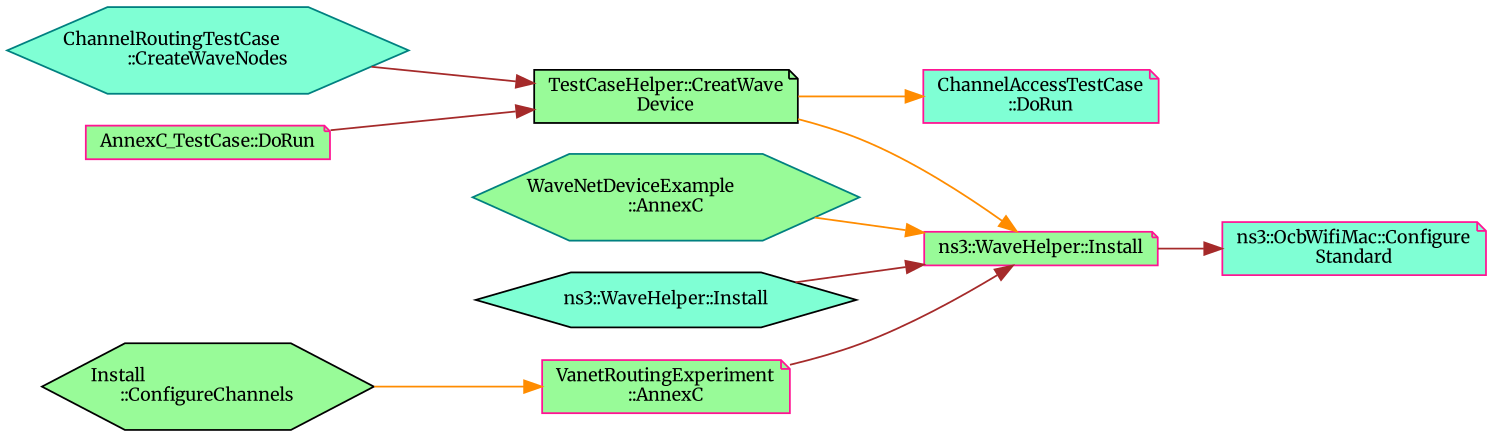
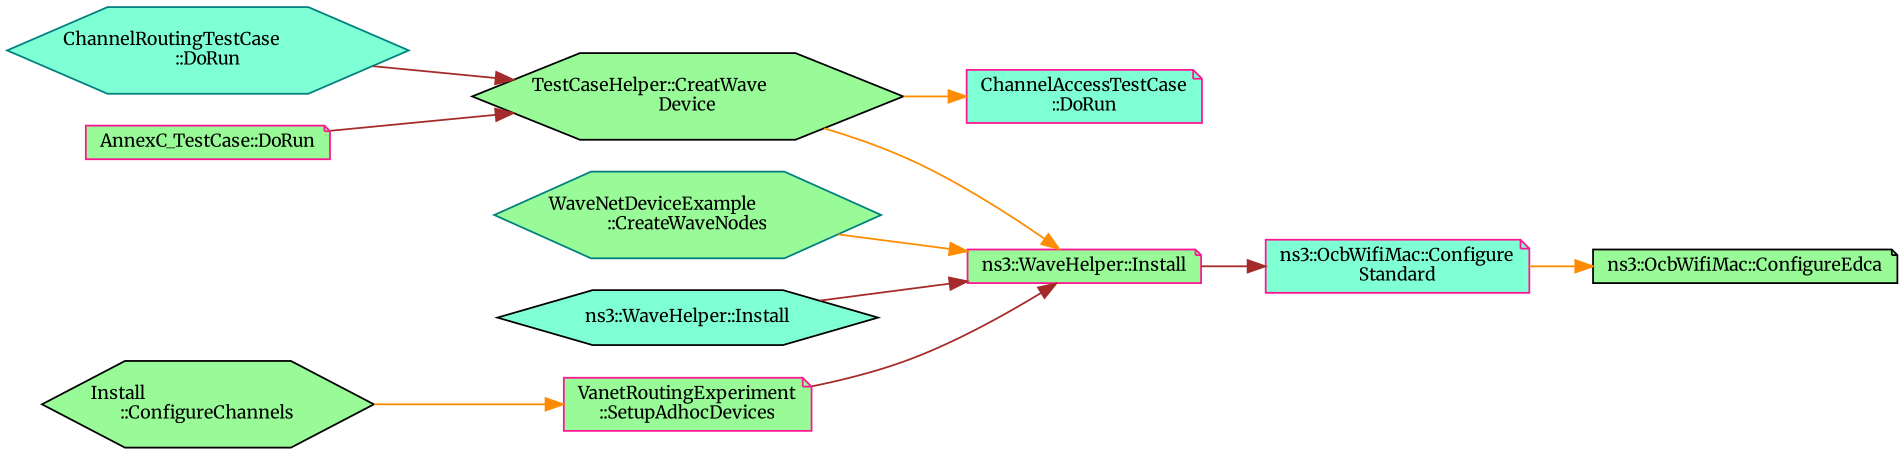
node "ChannelRoutingTestCase ::CreateWaveNodes": label "ChannelRoutingTestCase ::CreateWaveNodes" -> "ChannelRoutingTestCase ::DoRun"
node "TestCaseHelper::CreatWave Device": shape note -> hexagon
node "WaveNetDeviceExample ::AnnexC": label "WaveNetDeviceExample ::AnnexC" -> "WaveNetDeviceExample ::CreateWaveNodes"
node "ns3::OcbWifiMac::ConfigureEdca": added
node "VanetRoutingExperiment ::AnnexC": label "VanetRoutingExperiment ::AnnexC" -> "VanetRoutingExperiment ::SetupAdhocDevices"
